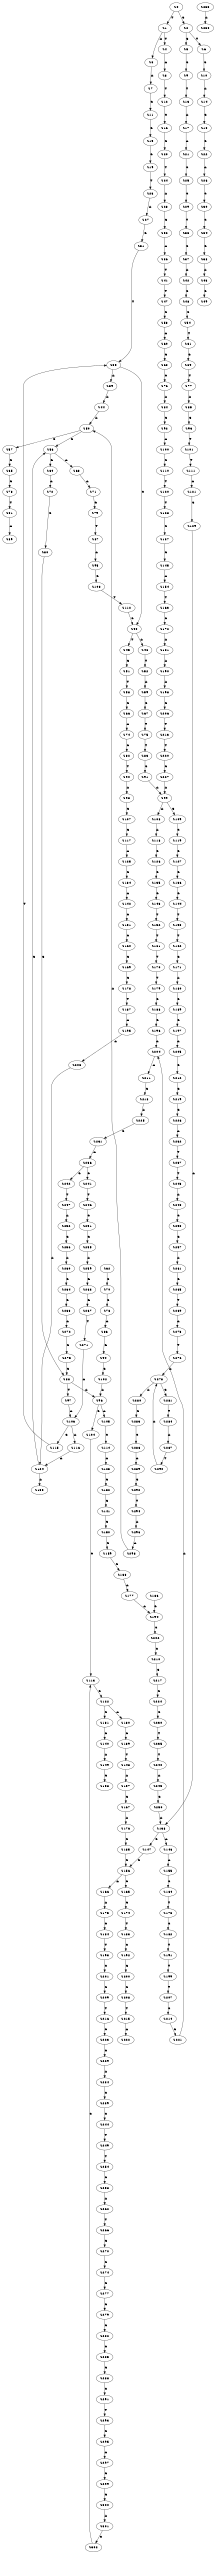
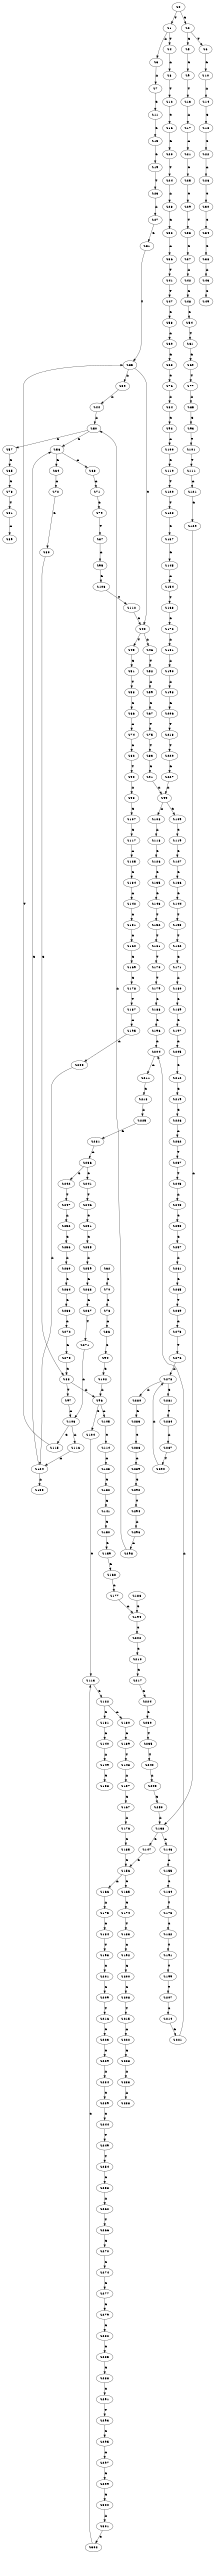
node "S228": added
